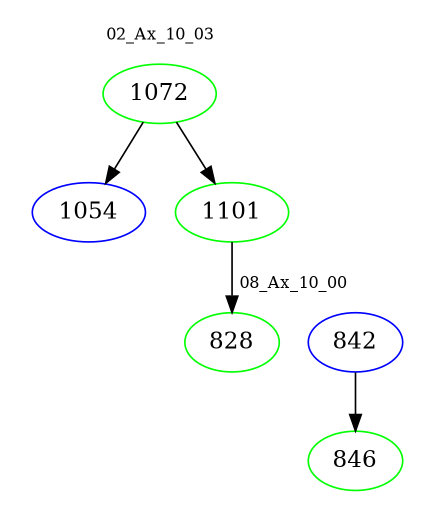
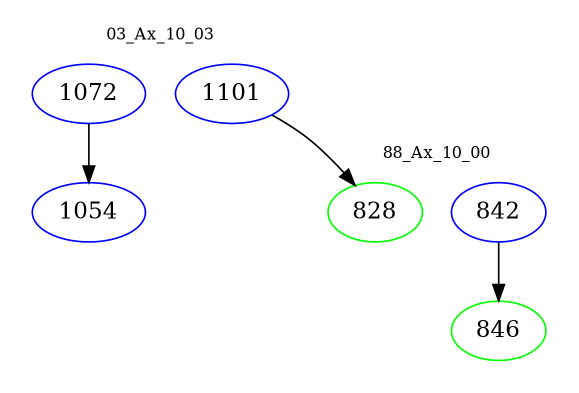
cluster "02_Ax_10_03": label "02_Ax_10_03" -> "03_Ax_10_03"
node "1072": color green -> blue
edge "1072" -> "1101": removed
node "1101": color green -> blue
cluster "08_Ax_10_00": label "08_Ax_10_00" -> "88_Ax_10_00"
